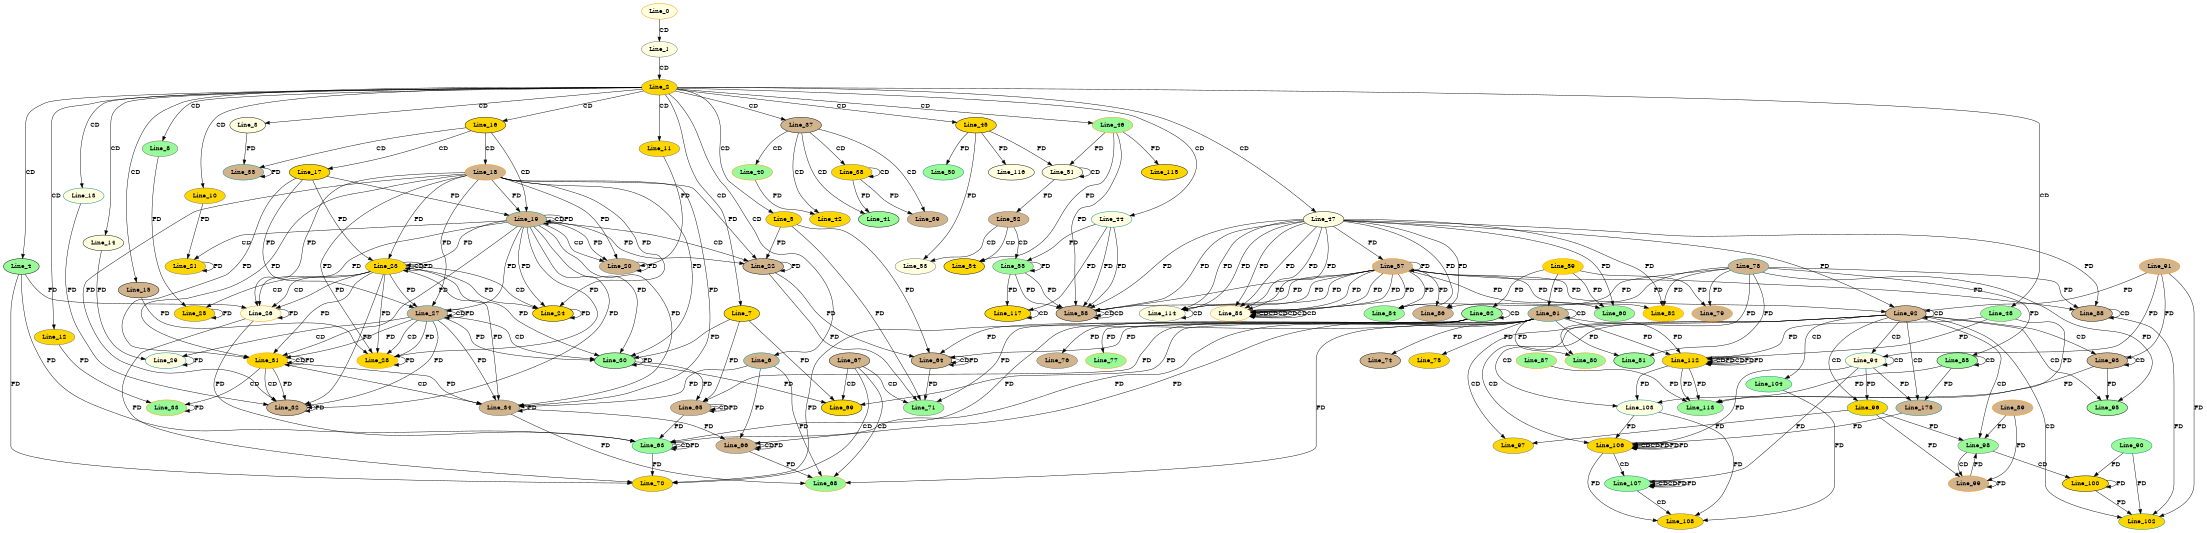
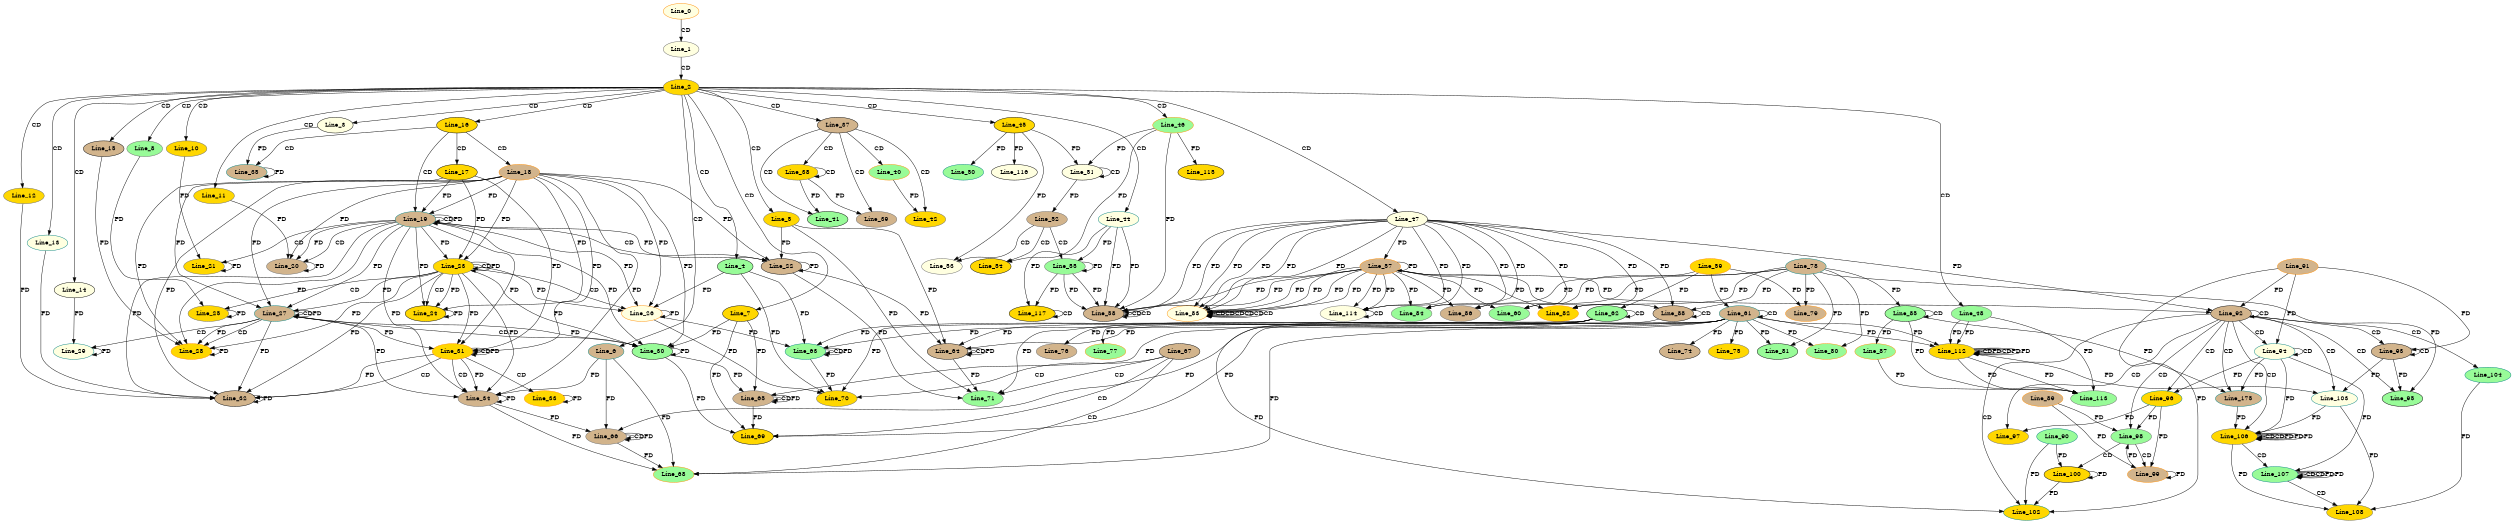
edge "Line_85" -> "Line_87": added, label "FD"
edge "Line_12" -> "Line_33": now "Line_12" -> "Line_32"
node "Line_33": fillcolor palegreen -> gold
edge "Line_65" -> "Line_63": now "Line_65" -> "Line_69"
